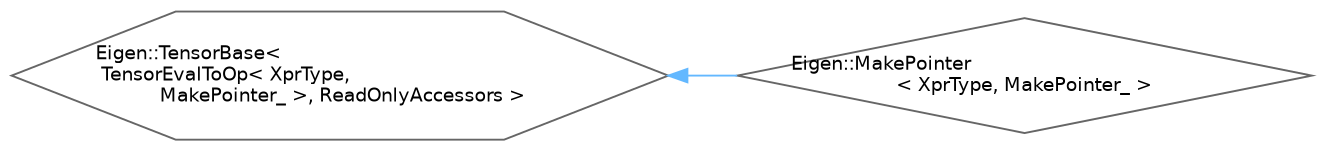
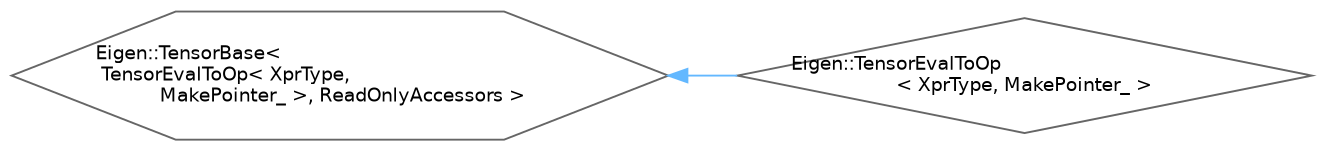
node "Eigen::MakePointer < XprType, MakePointer_ >": label "Eigen::MakePointer < XprType, MakePointer_ >" -> "Eigen::TensorEvalToOp < XprType, MakePointer_ >"
